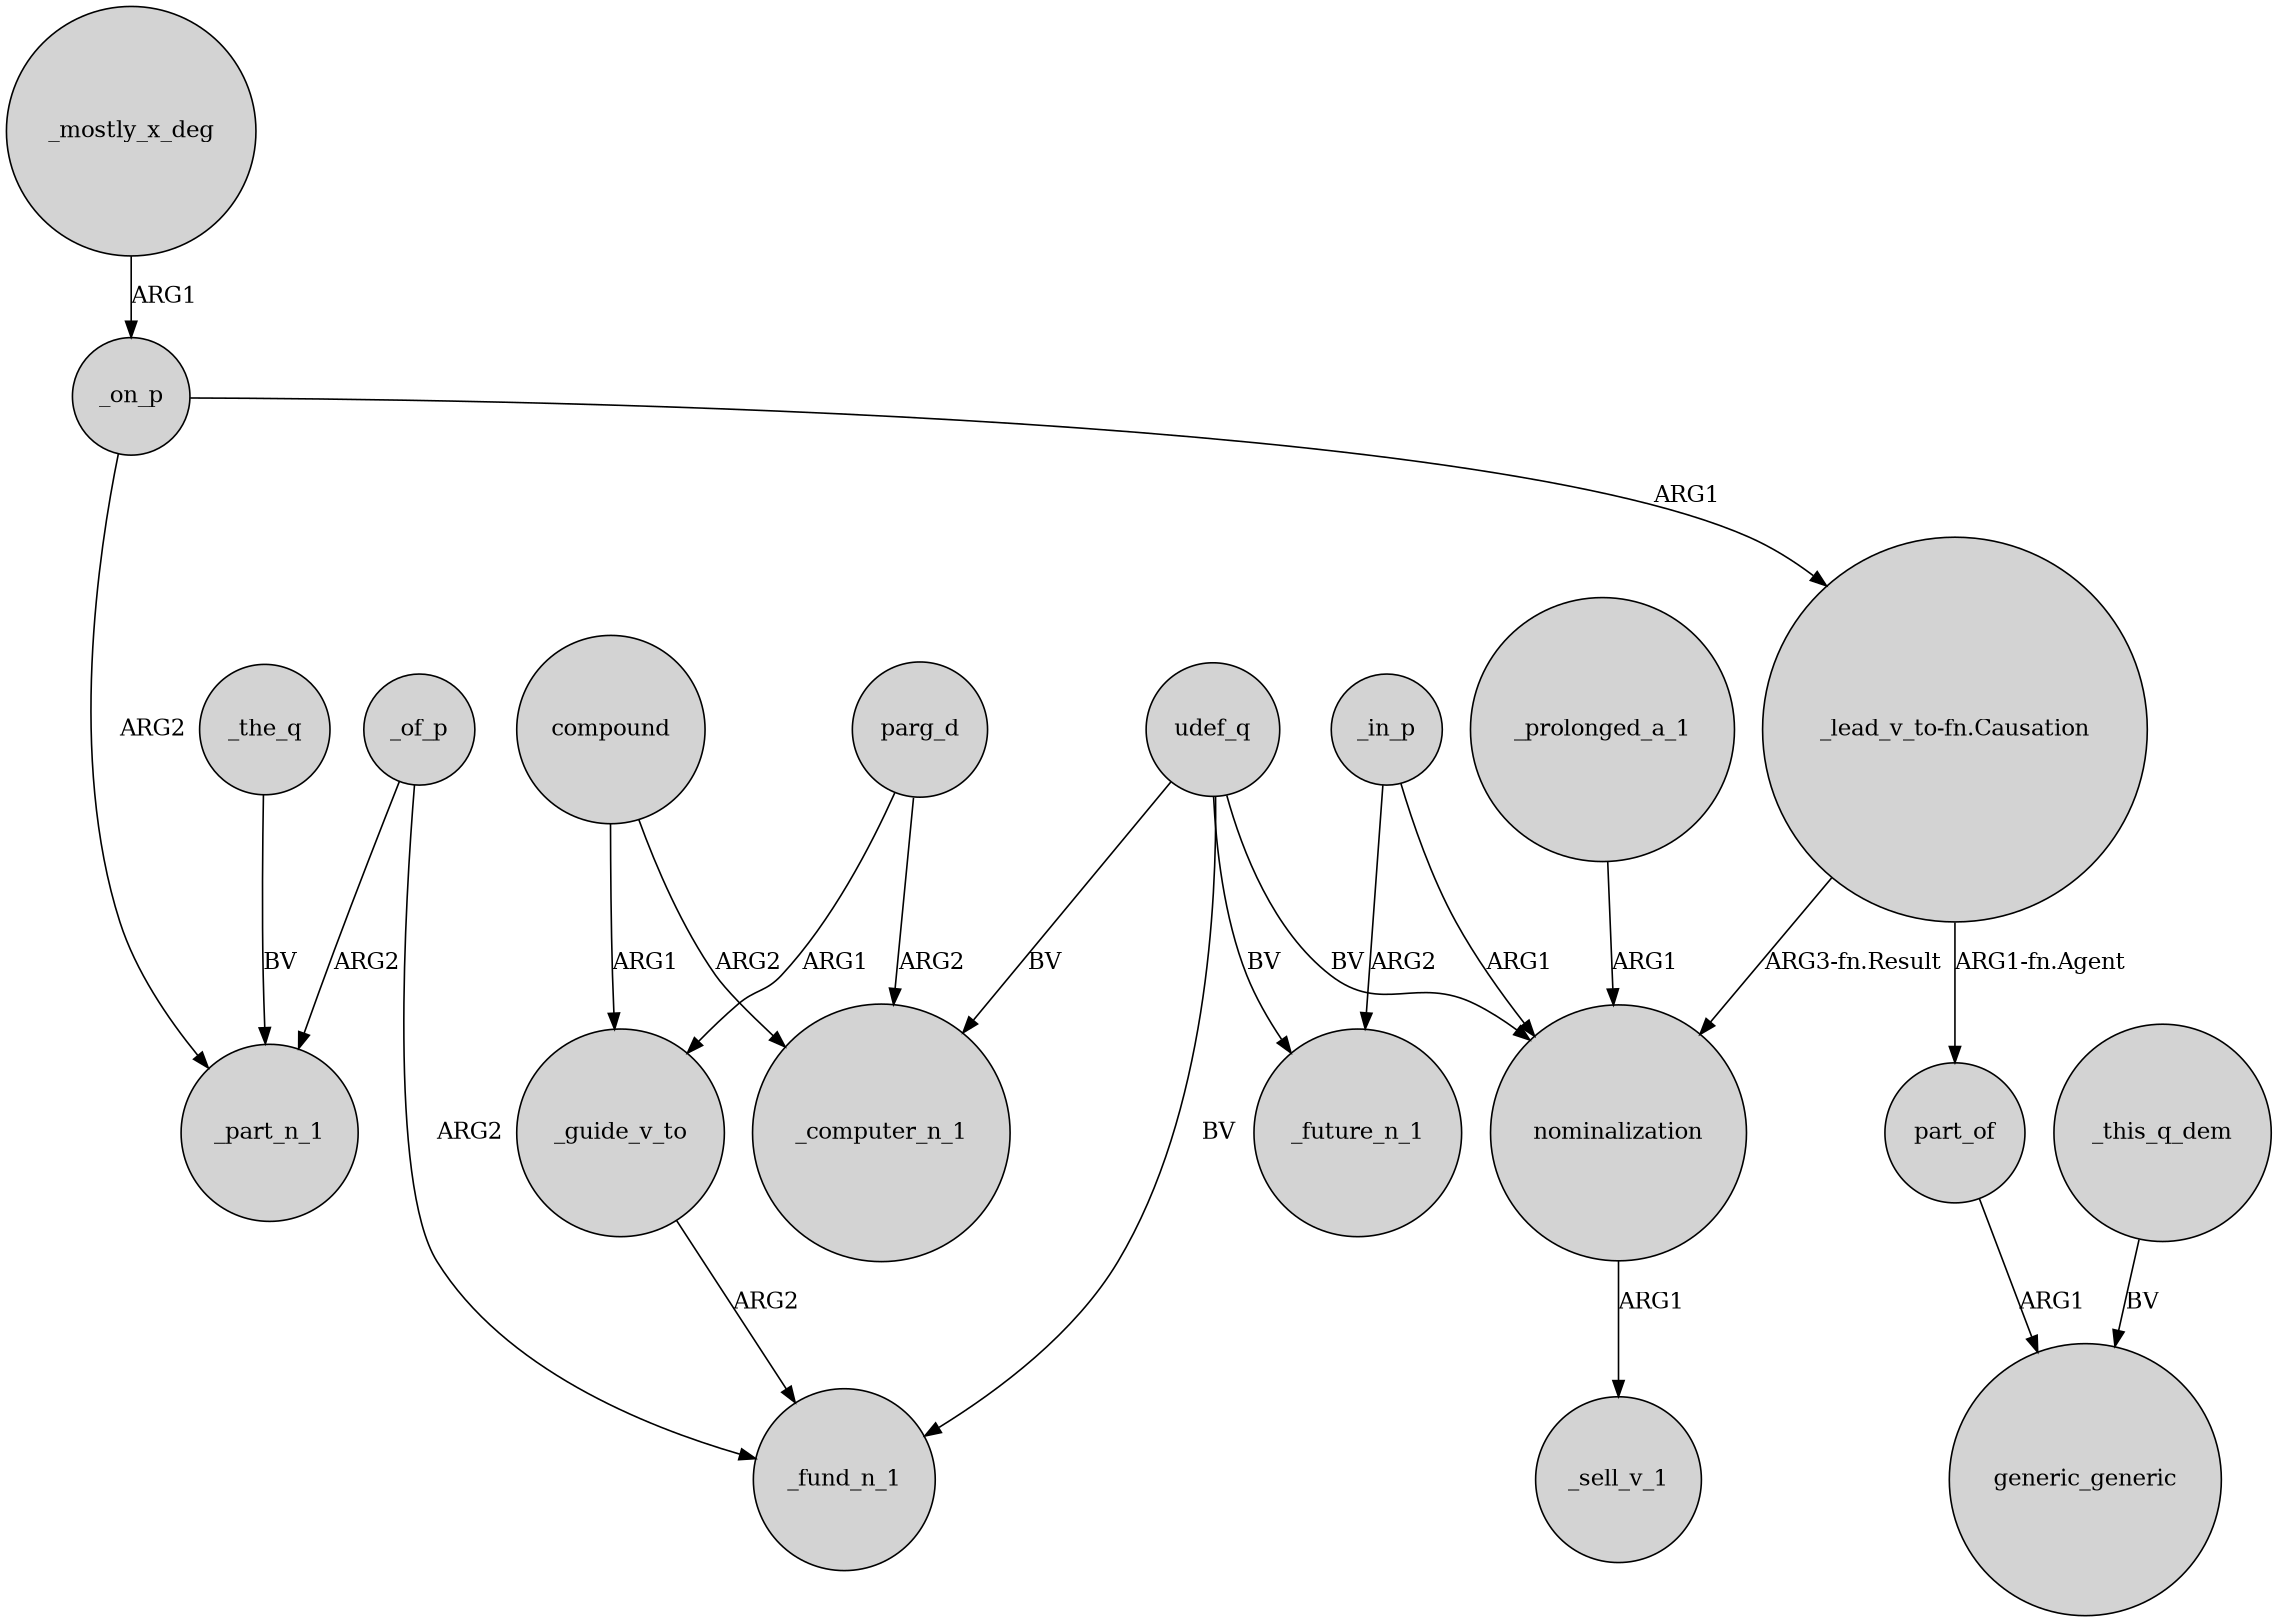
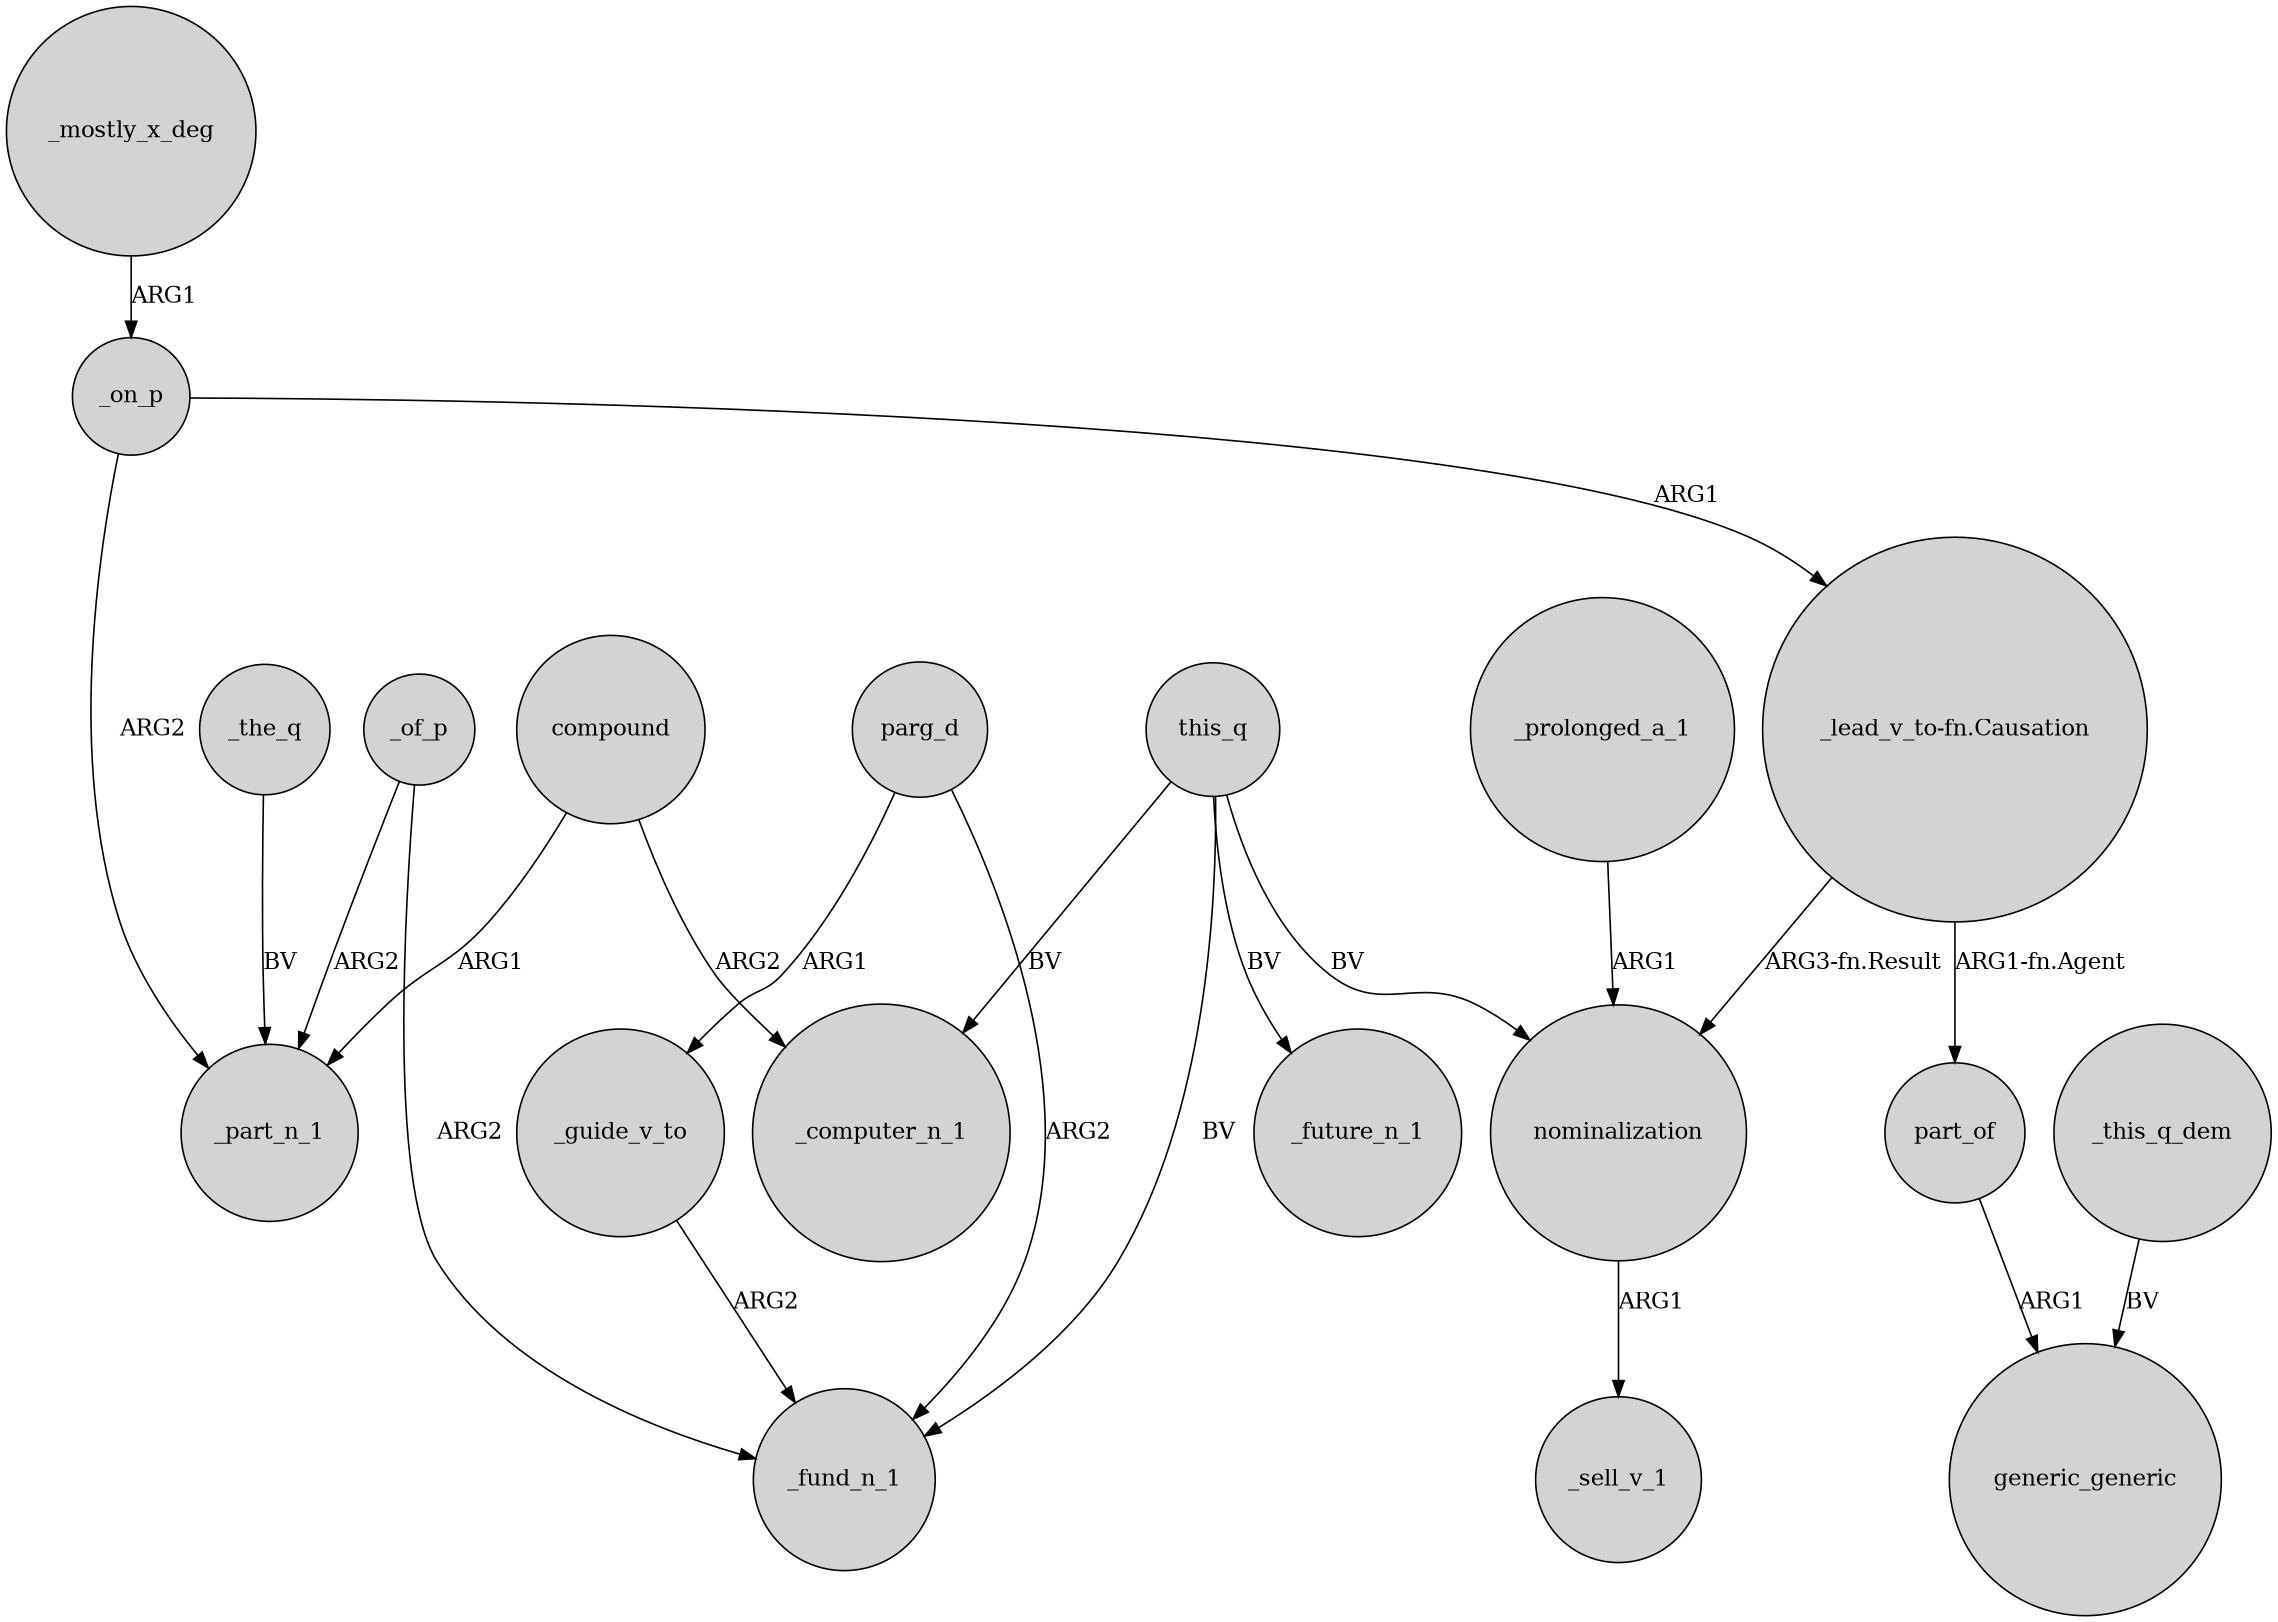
node "udef_q": label "udef_q" -> "this_q"
node "_in_p": removed
edge "parg_d" -> "_computer_n_1": now "parg_d" -> "_fund_n_1"
edge "compound" -> "_guide_v_to": now "compound" -> "_part_n_1"
